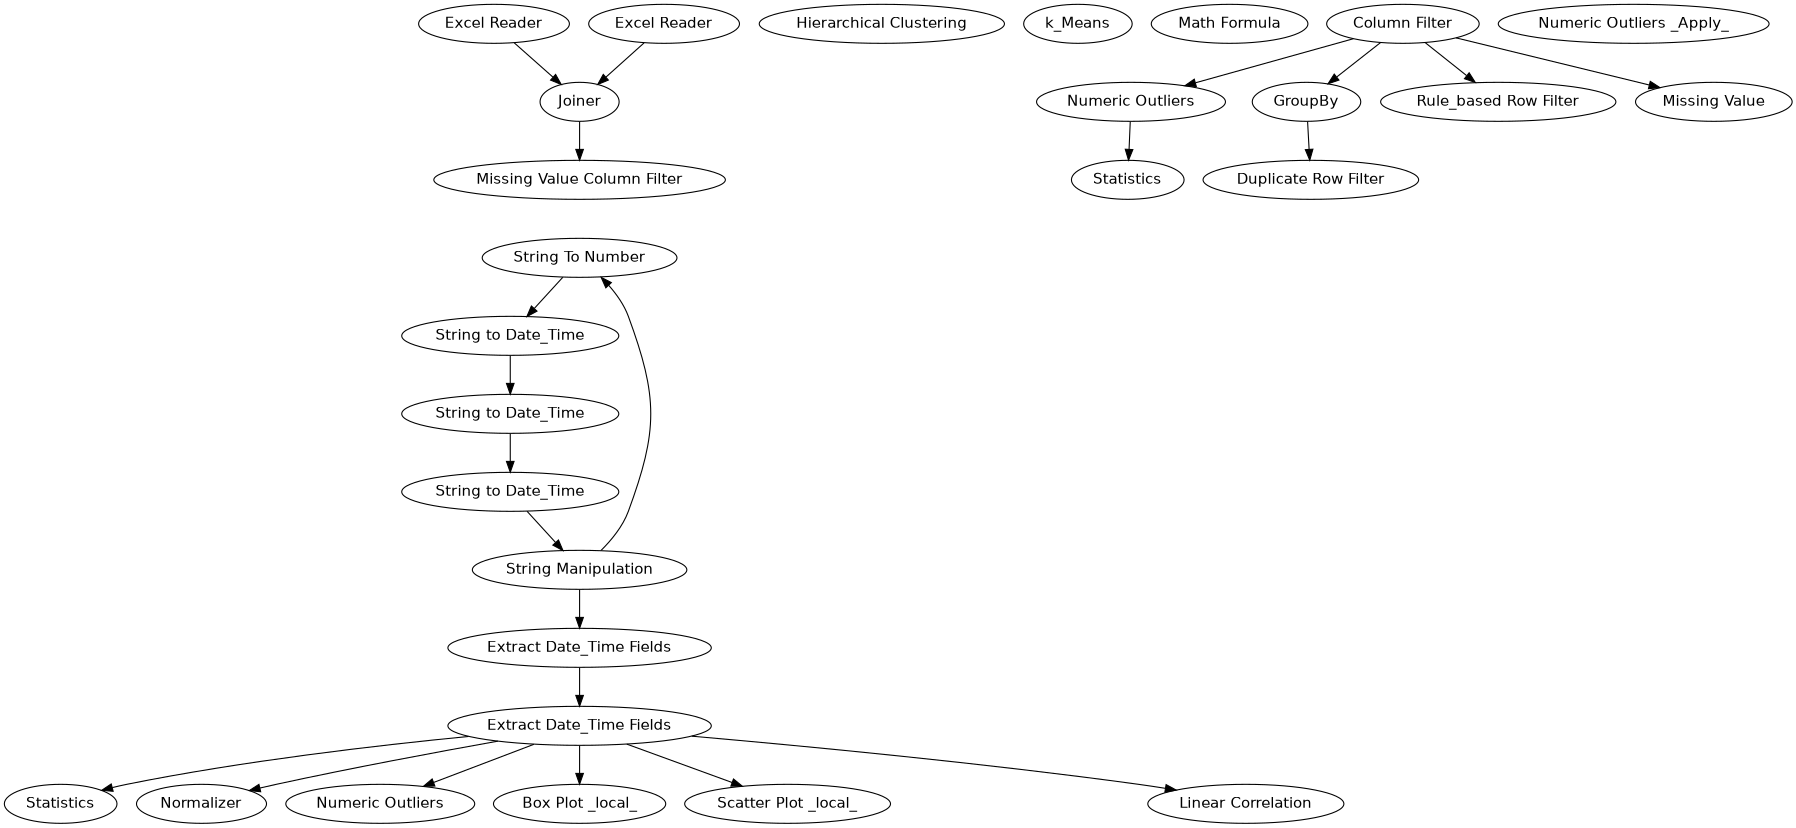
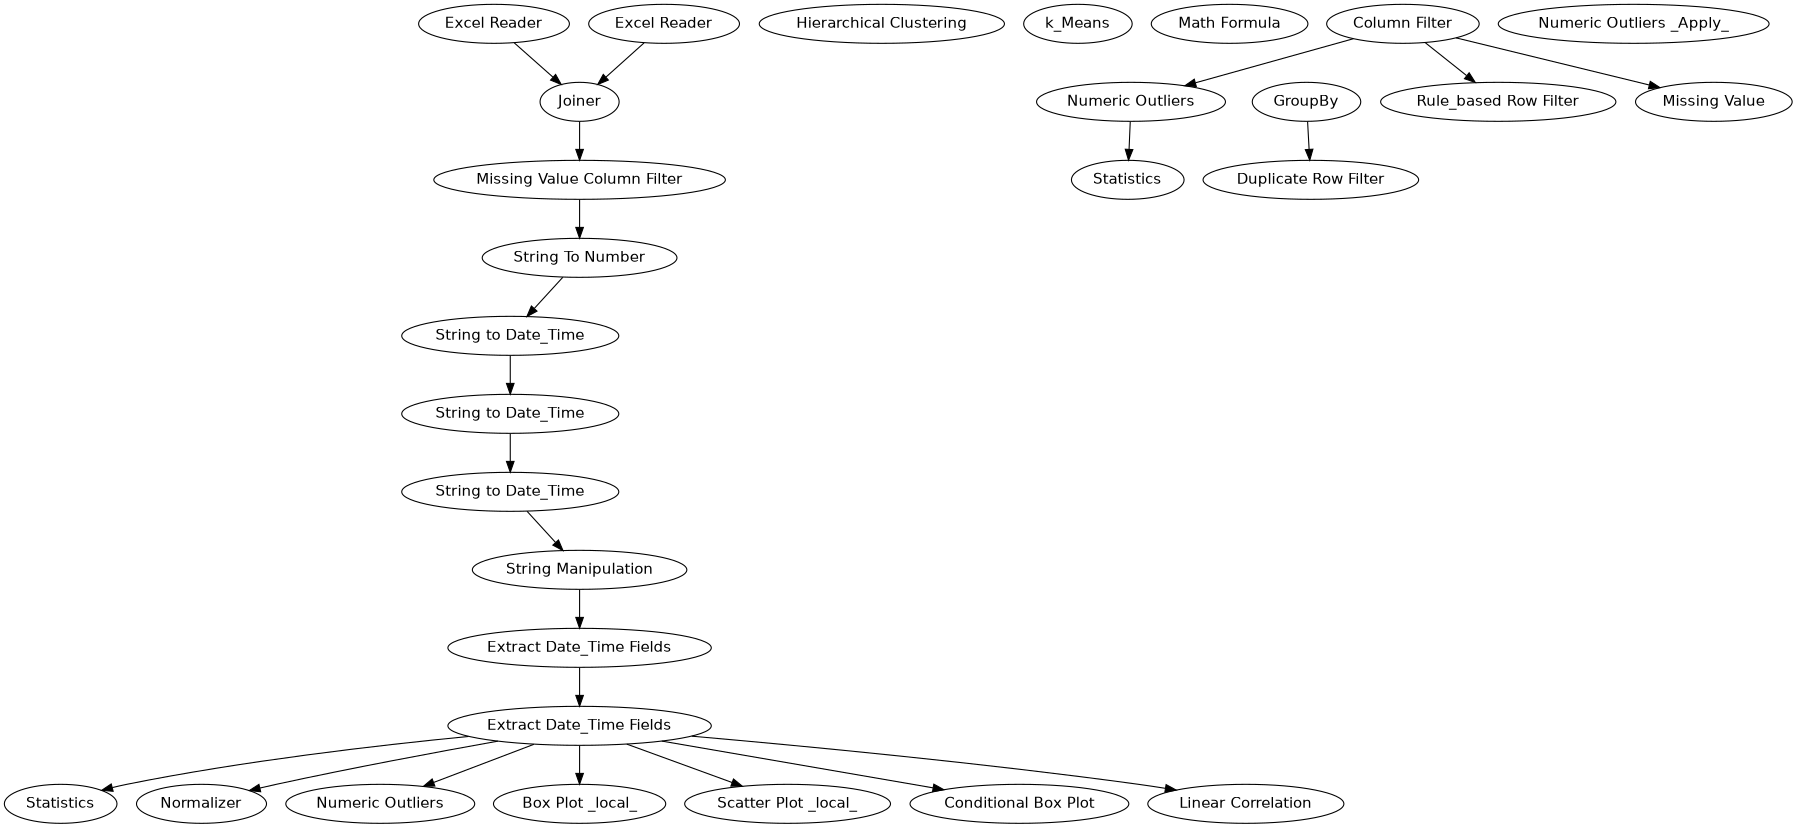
edge "Column Filter" -> "GroupBy": removed
edge "String Manipulation" -> "String To Number": now "Missing Value Column Filter" -> "String To Number"
node "Conditional Box Plot": added
